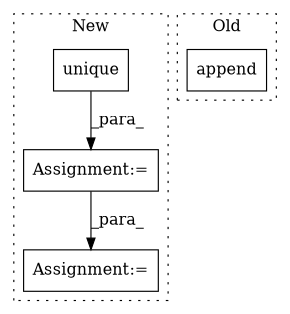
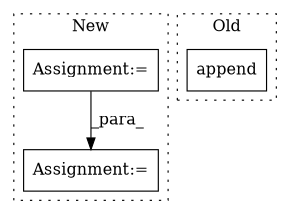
node "unique": removed
